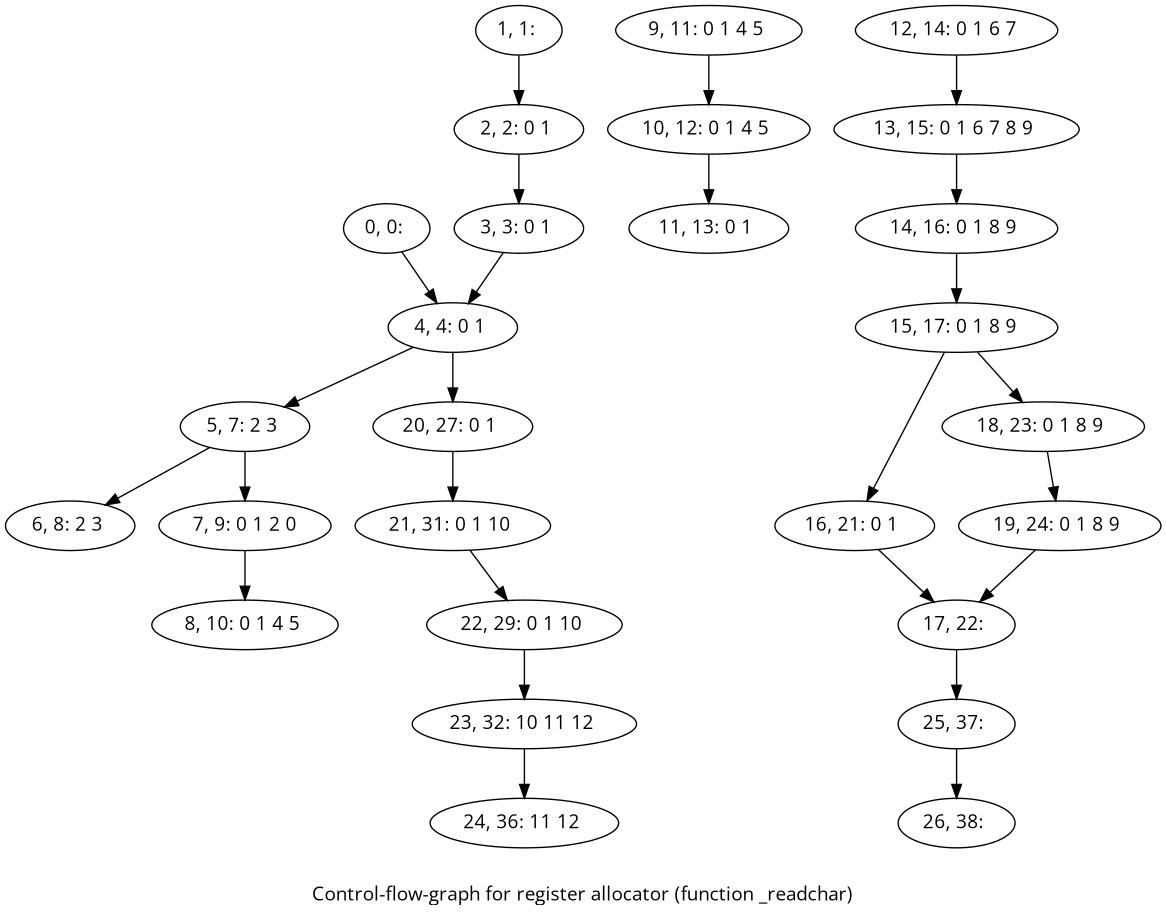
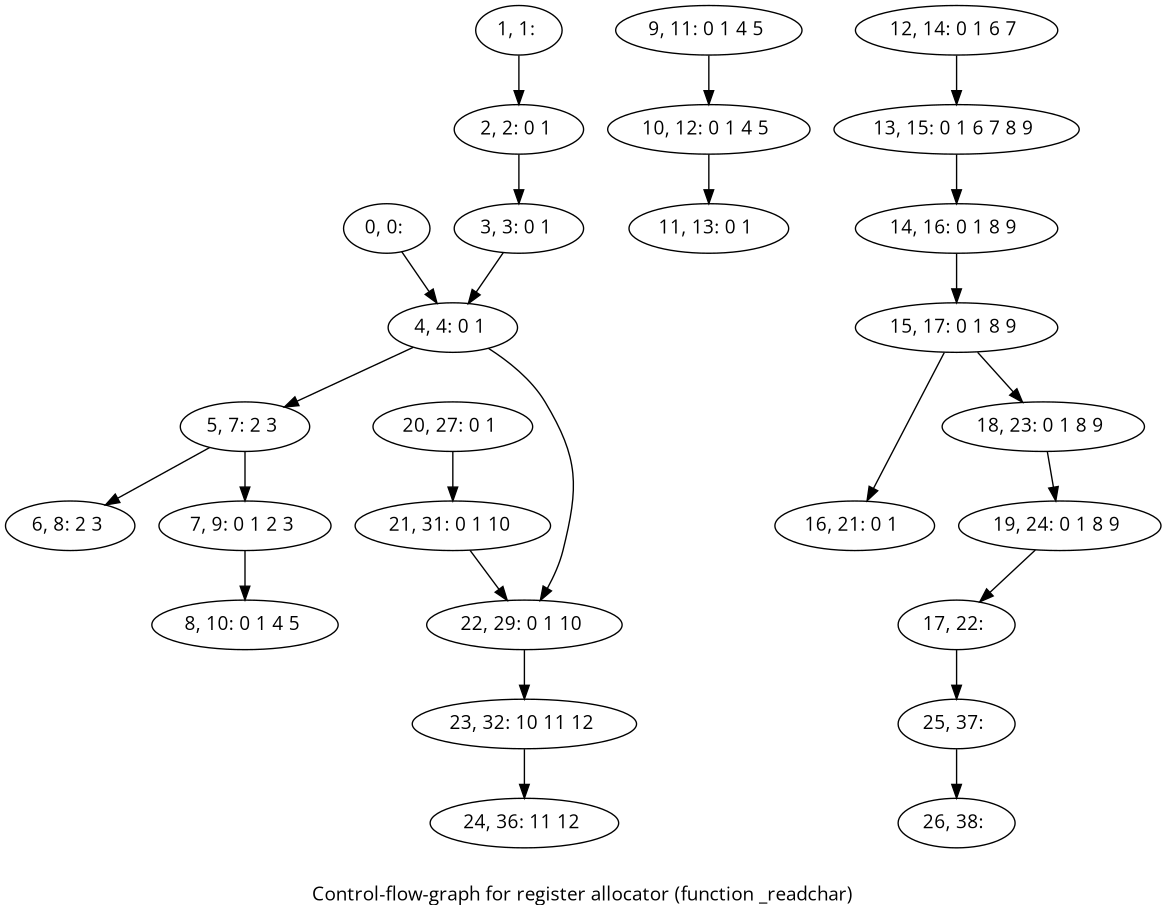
edge "4, 4: 0 1" -> "20, 27: 0 1": now "4, 4: 0 1" -> "22, 29: 0 1 10"
node "7, 9: 0 1 2 0": label "7, 9: 0 1 2 0" -> "7, 9: 0 1 2 3"
edge "16, 21: 0 1" -> "17, 22:": removed
